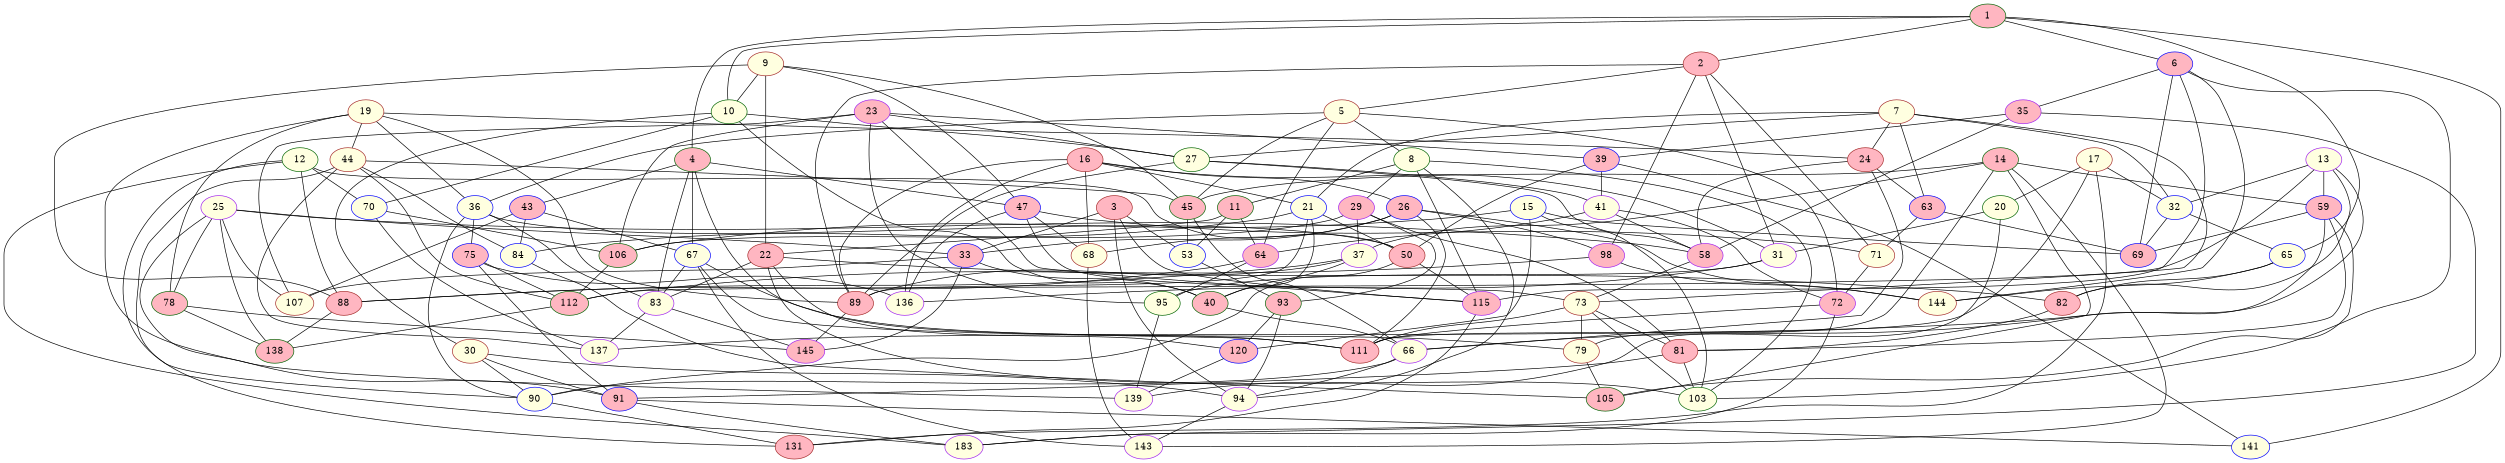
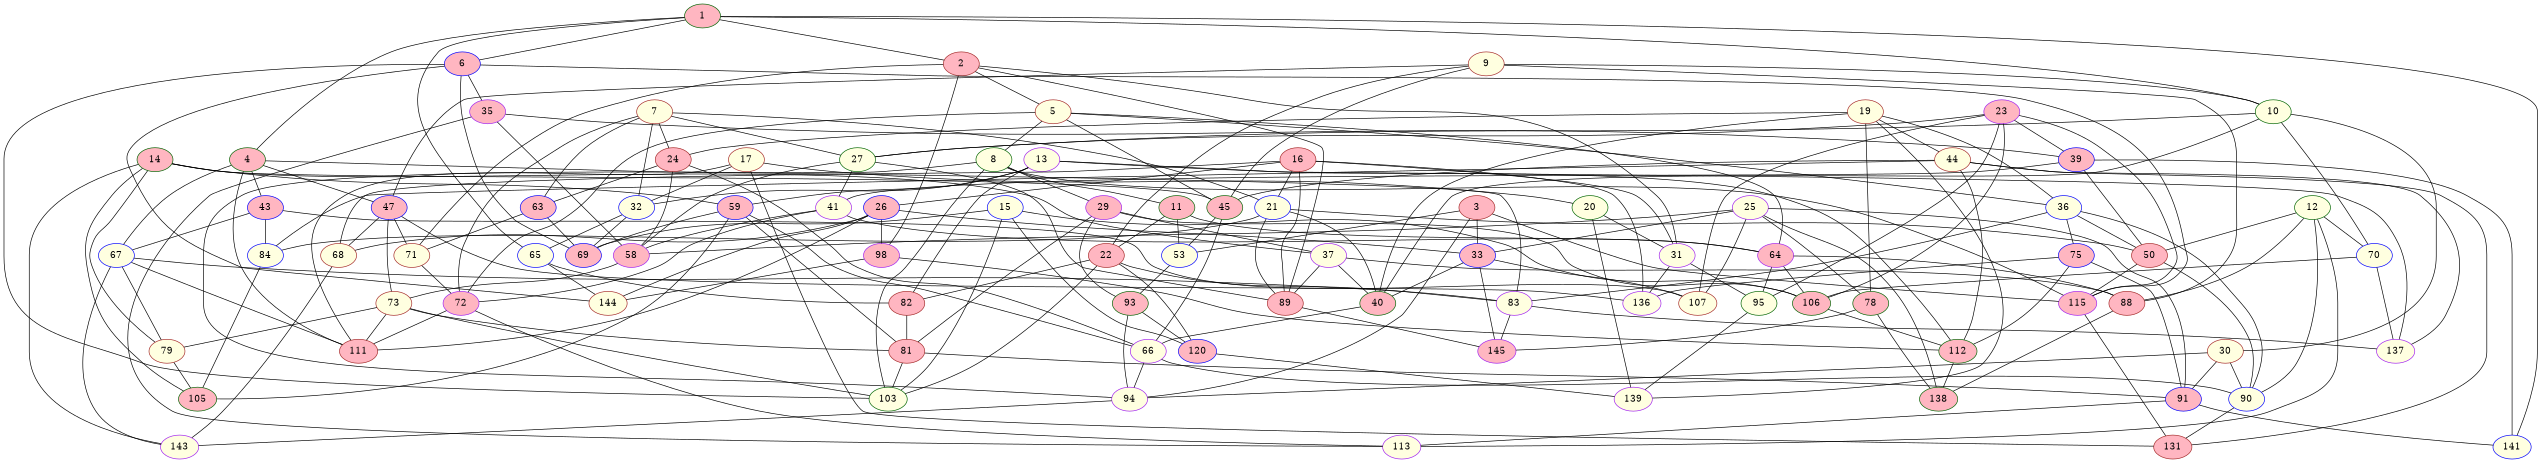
edge "7" -- "73": now "7" -- "72"
edge "19" -- "89": now "19" -- "40"
edge "64" -- "106": added
node "183": label "183" -> "113"
